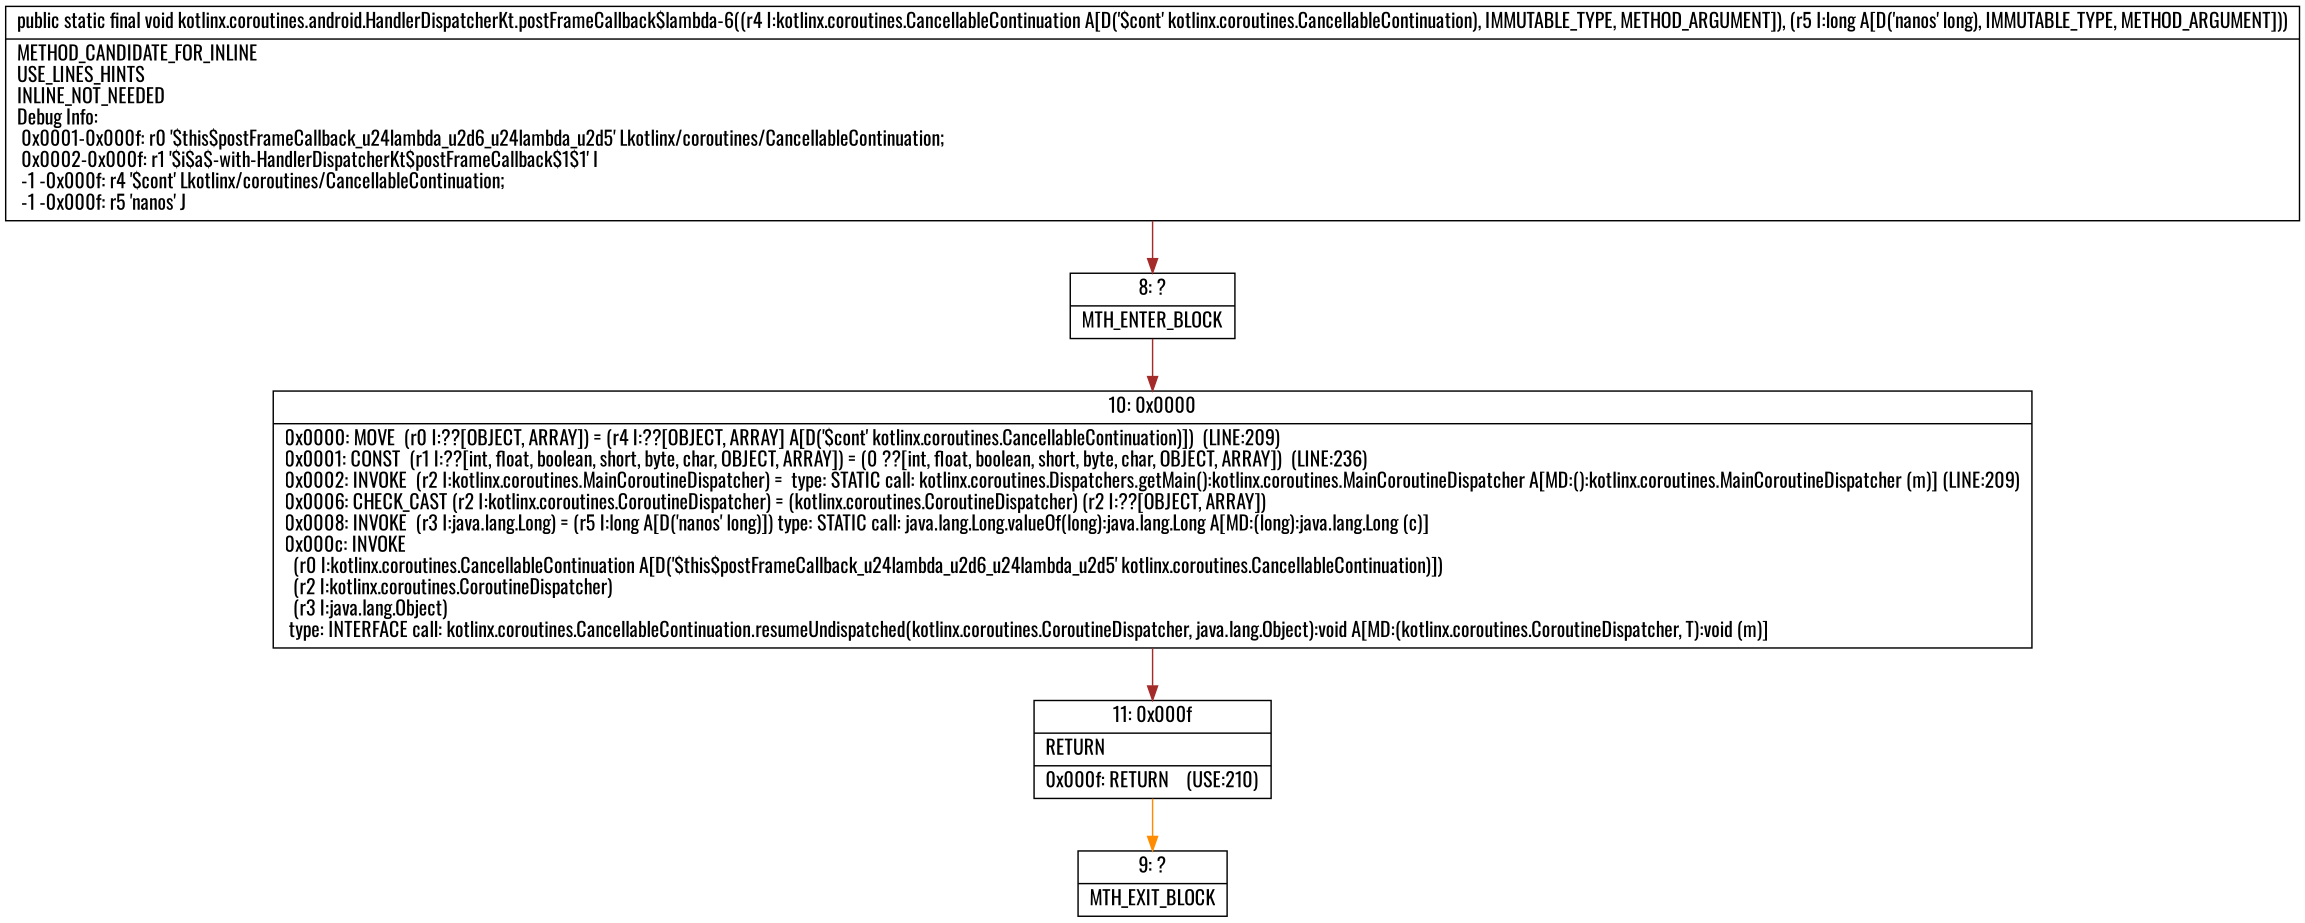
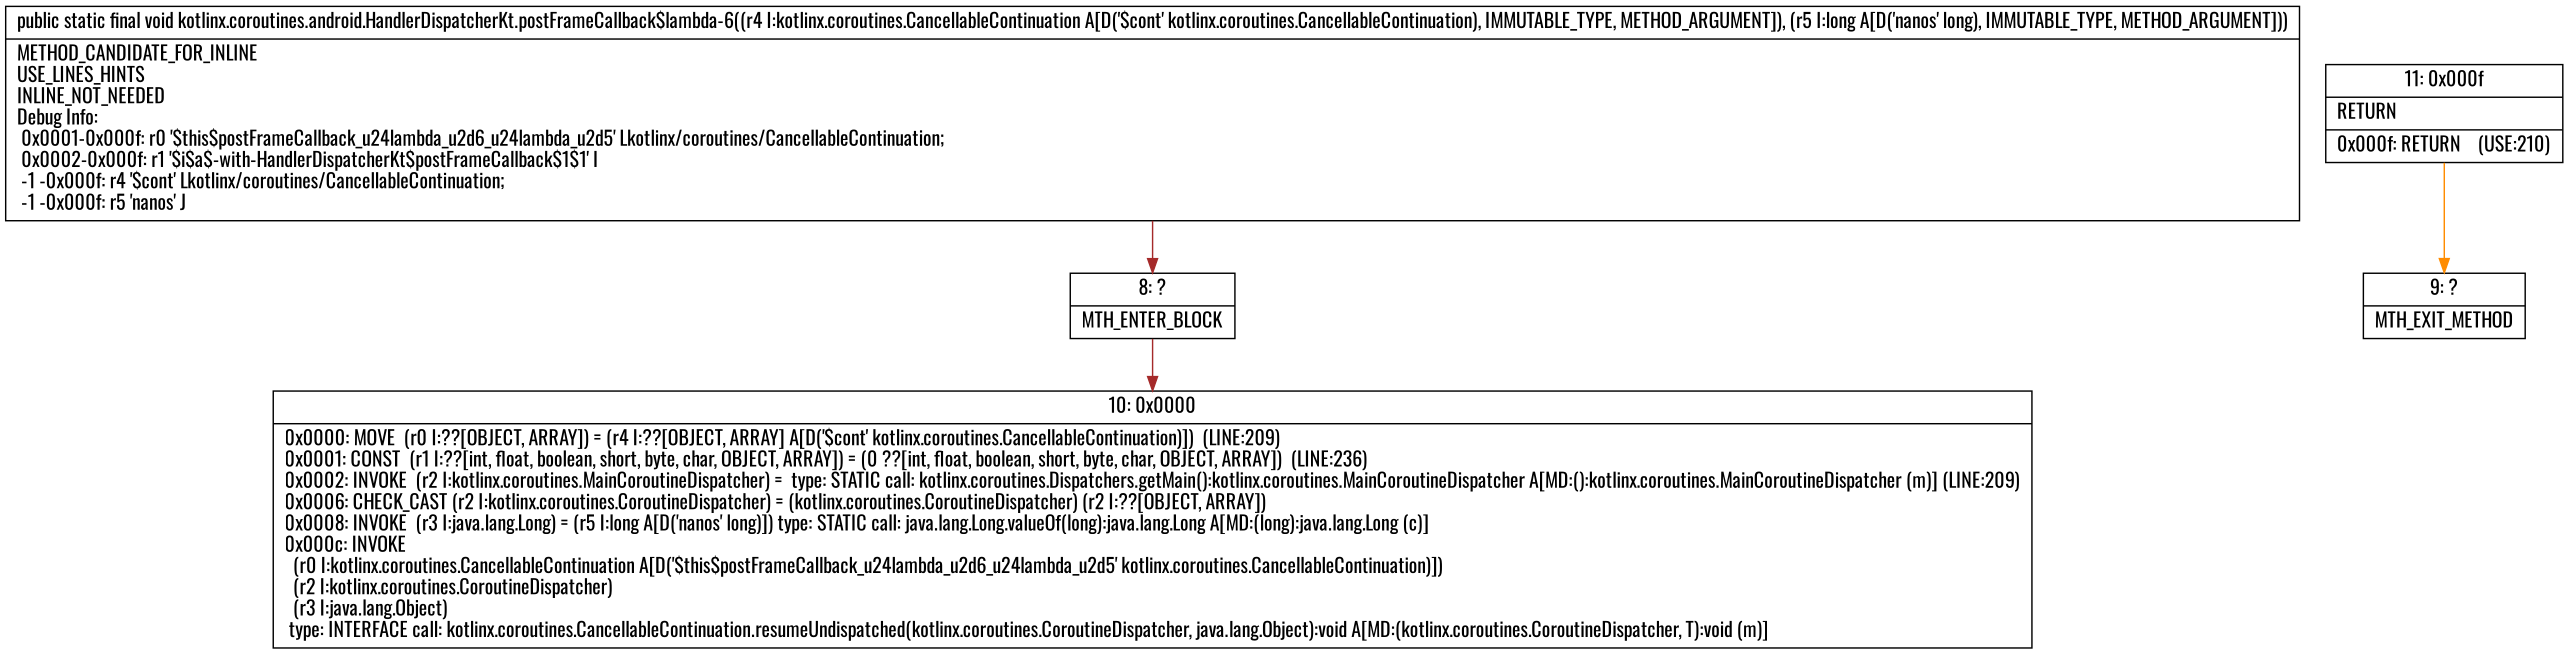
edge "10: 0x0000" -> "11: 0x000f": removed
node "9: ?": text "MTH_EXIT_BLOCK" -> "MTH_EXIT_METHOD"
